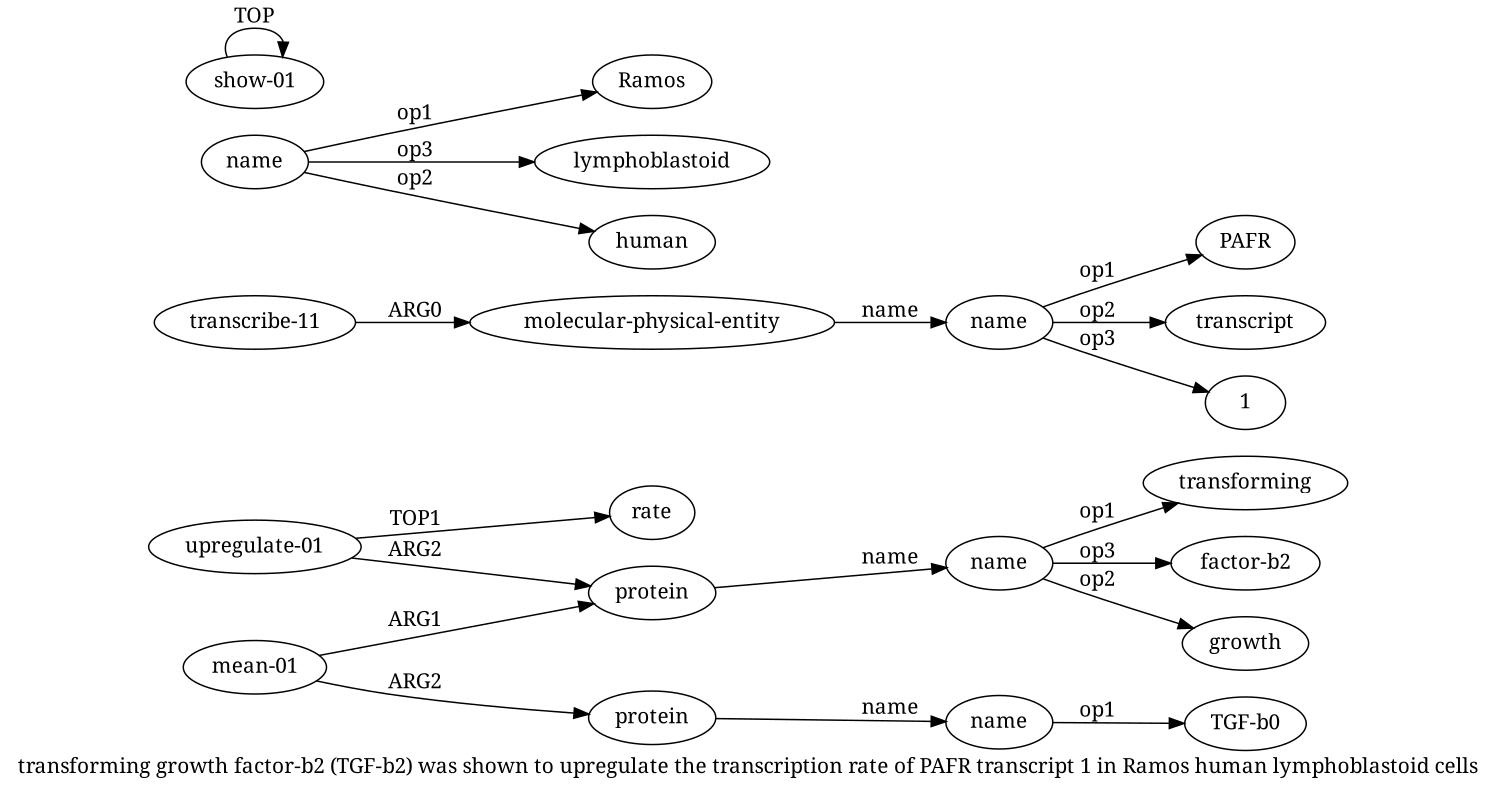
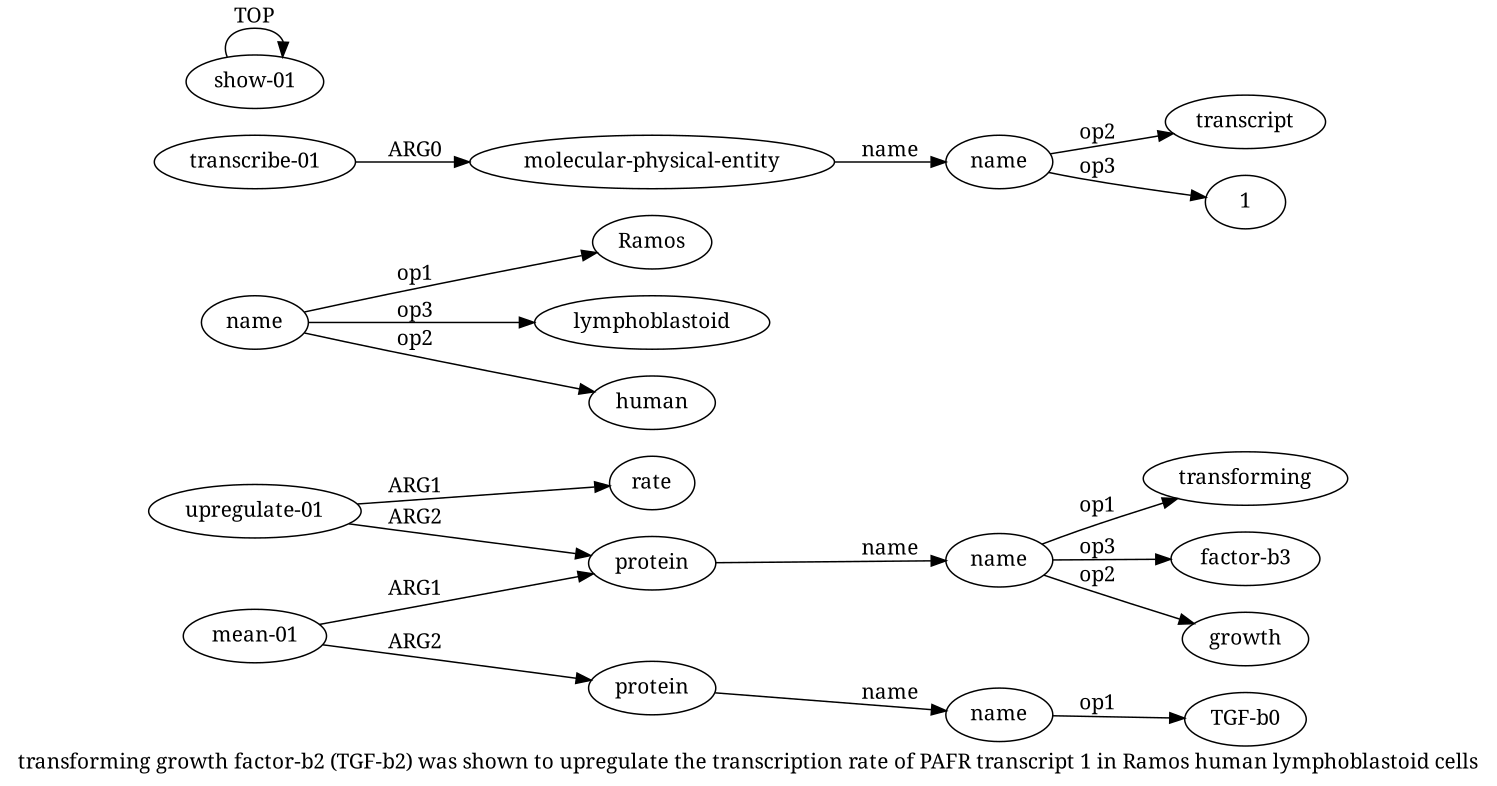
node "PAFR": removed
node "transcribe-11": label "transcribe-11" -> "transcribe-01"
edge "upregulate-01" -> "rate": label "TOP1" -> "ARG1"
node "factor-b2": label "factor-b2" -> "factor-b3"
